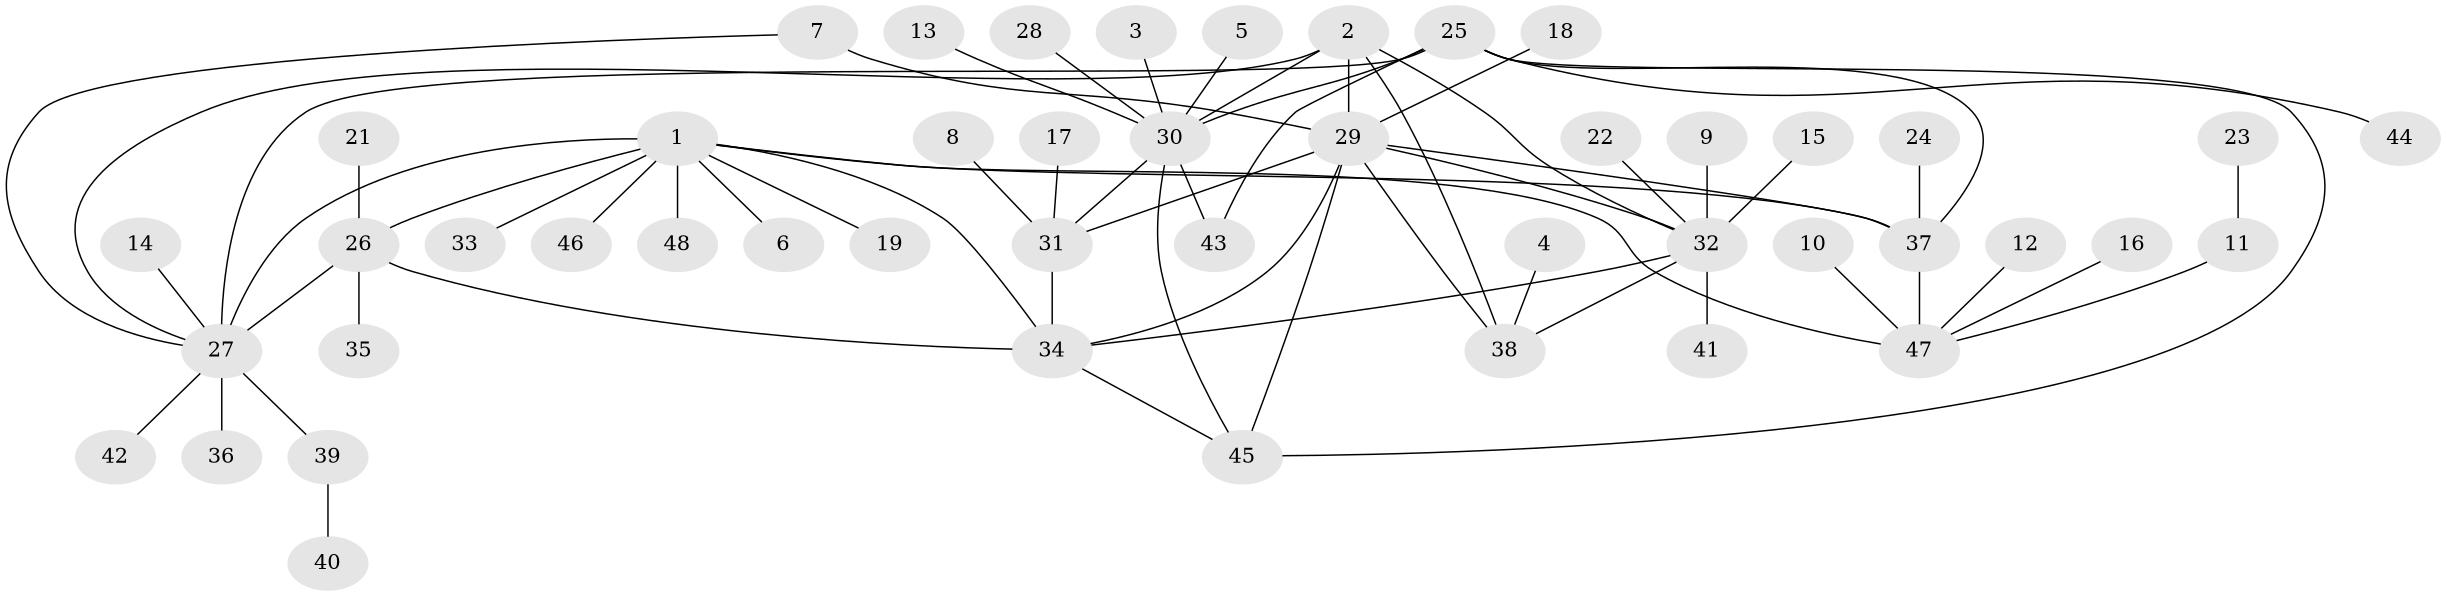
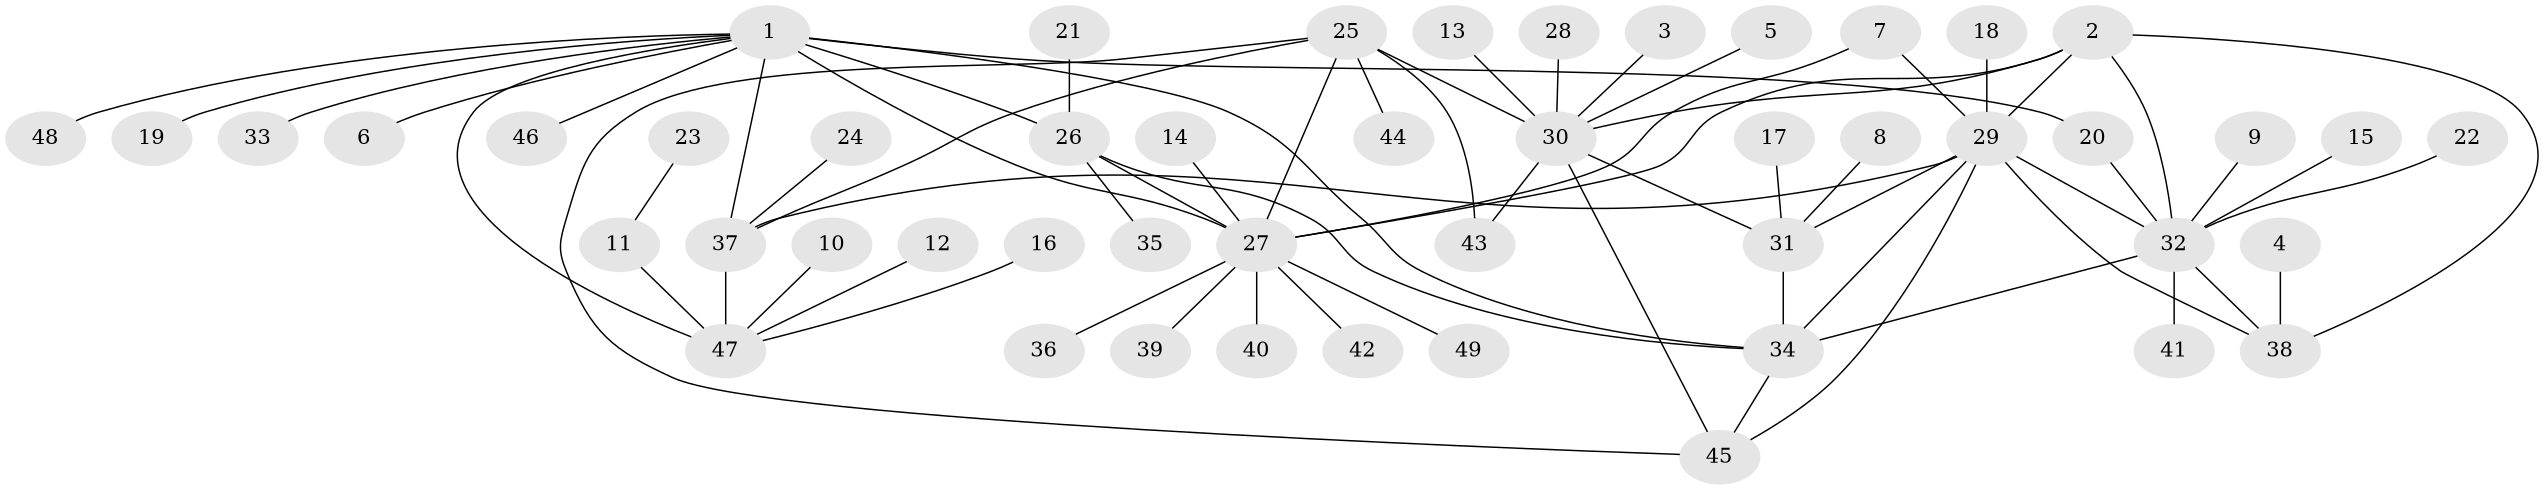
node "20": added
node "49": added
edge "39" -- "40": now "27" -- "40"
